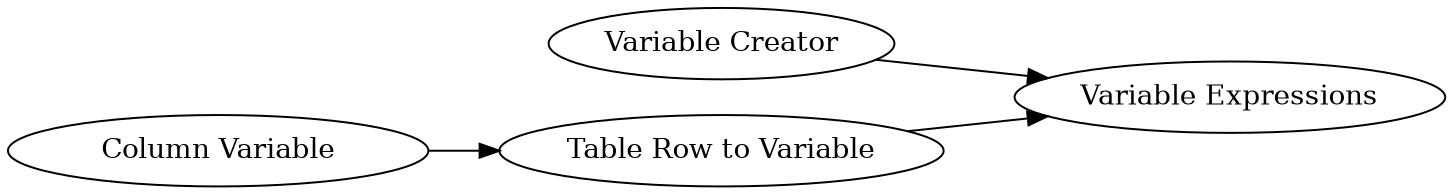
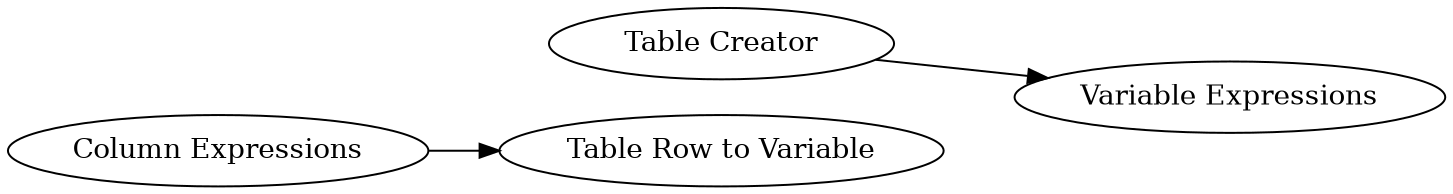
node "Variable Creator": label "Variable Creator" -> "Table Creator"
edge "Table Row to Variable" -> "Variable Expressions": removed
node "Column Variable": label "Column Variable" -> "Column Expressions"
